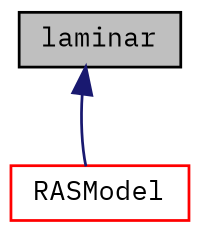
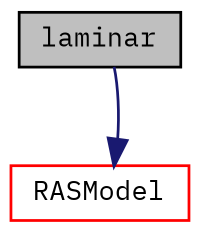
edge "RASModel" -> "laminar": reversed
